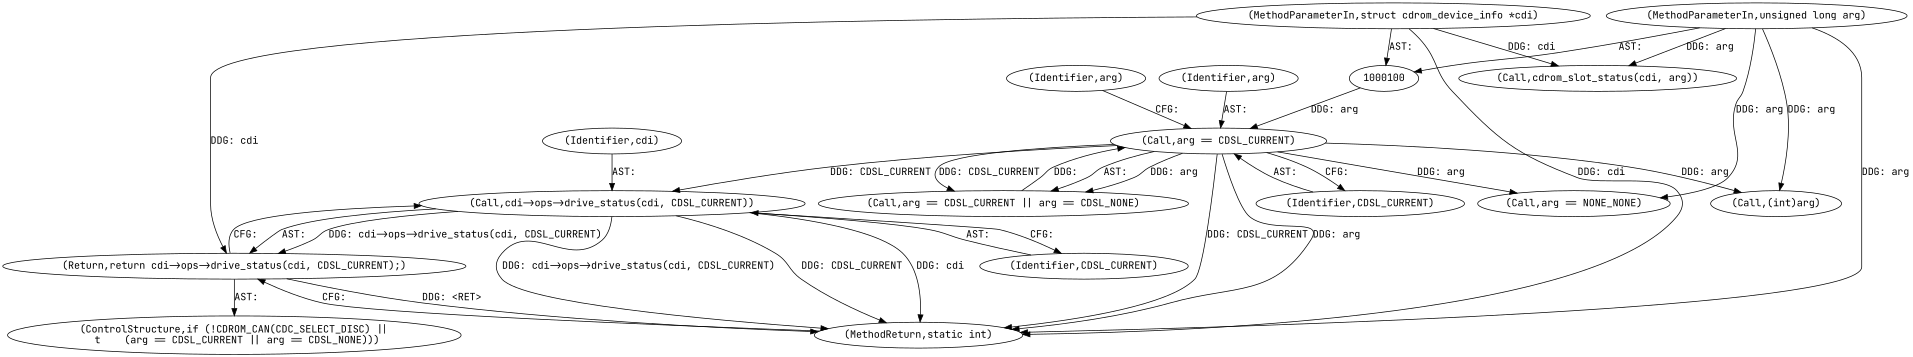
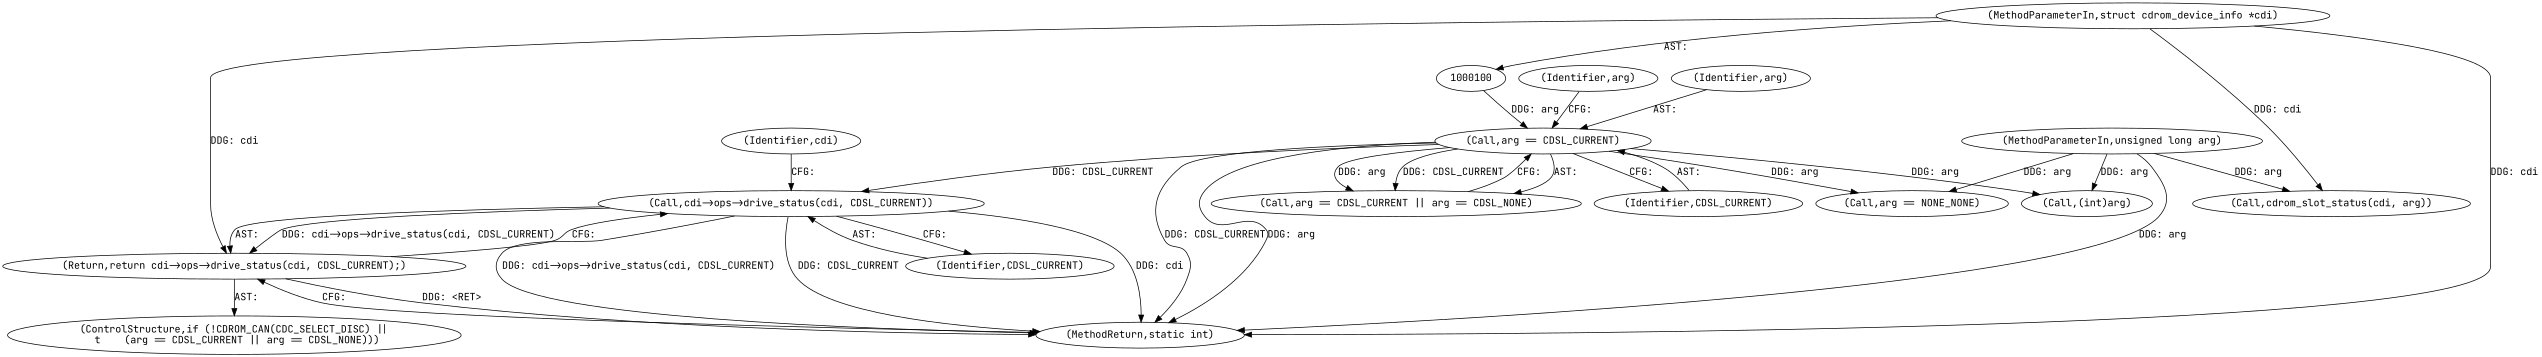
edge "(MethodParameterIn,unsigned long arg)" -> "1000100": removed, label "AST:"
edge "(Identifier,cdi)" -> "(Call,cdi->ops->drive_status(cdi, CDSL_CURRENT))": label "AST: " -> "CFG: "
edge "(Call,arg == CDSL_CURRENT || arg == CDSL_NONE)" -> "(Call,arg == CDSL_CURRENT)": label "DDG: " -> "CFG: "
